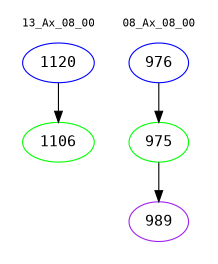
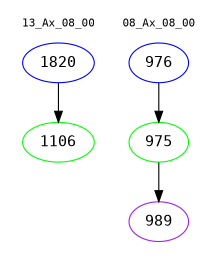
node "1120": label "1120" -> "1820"
